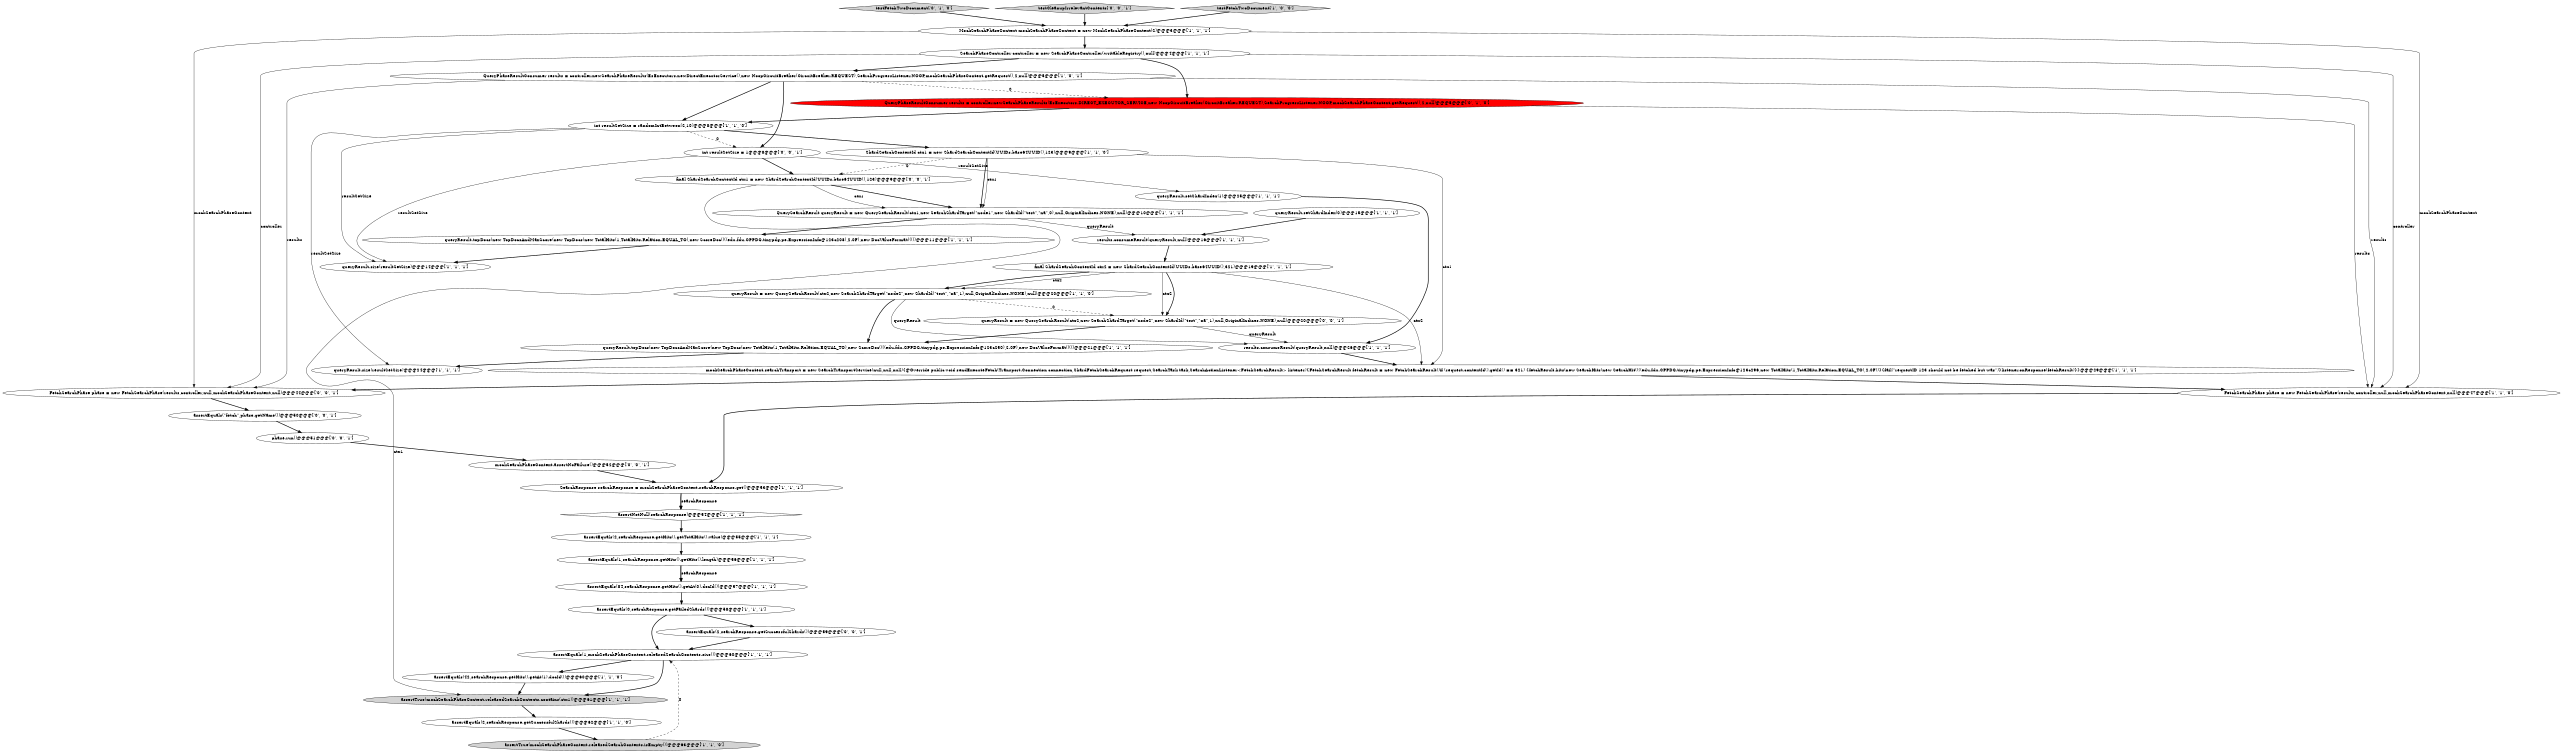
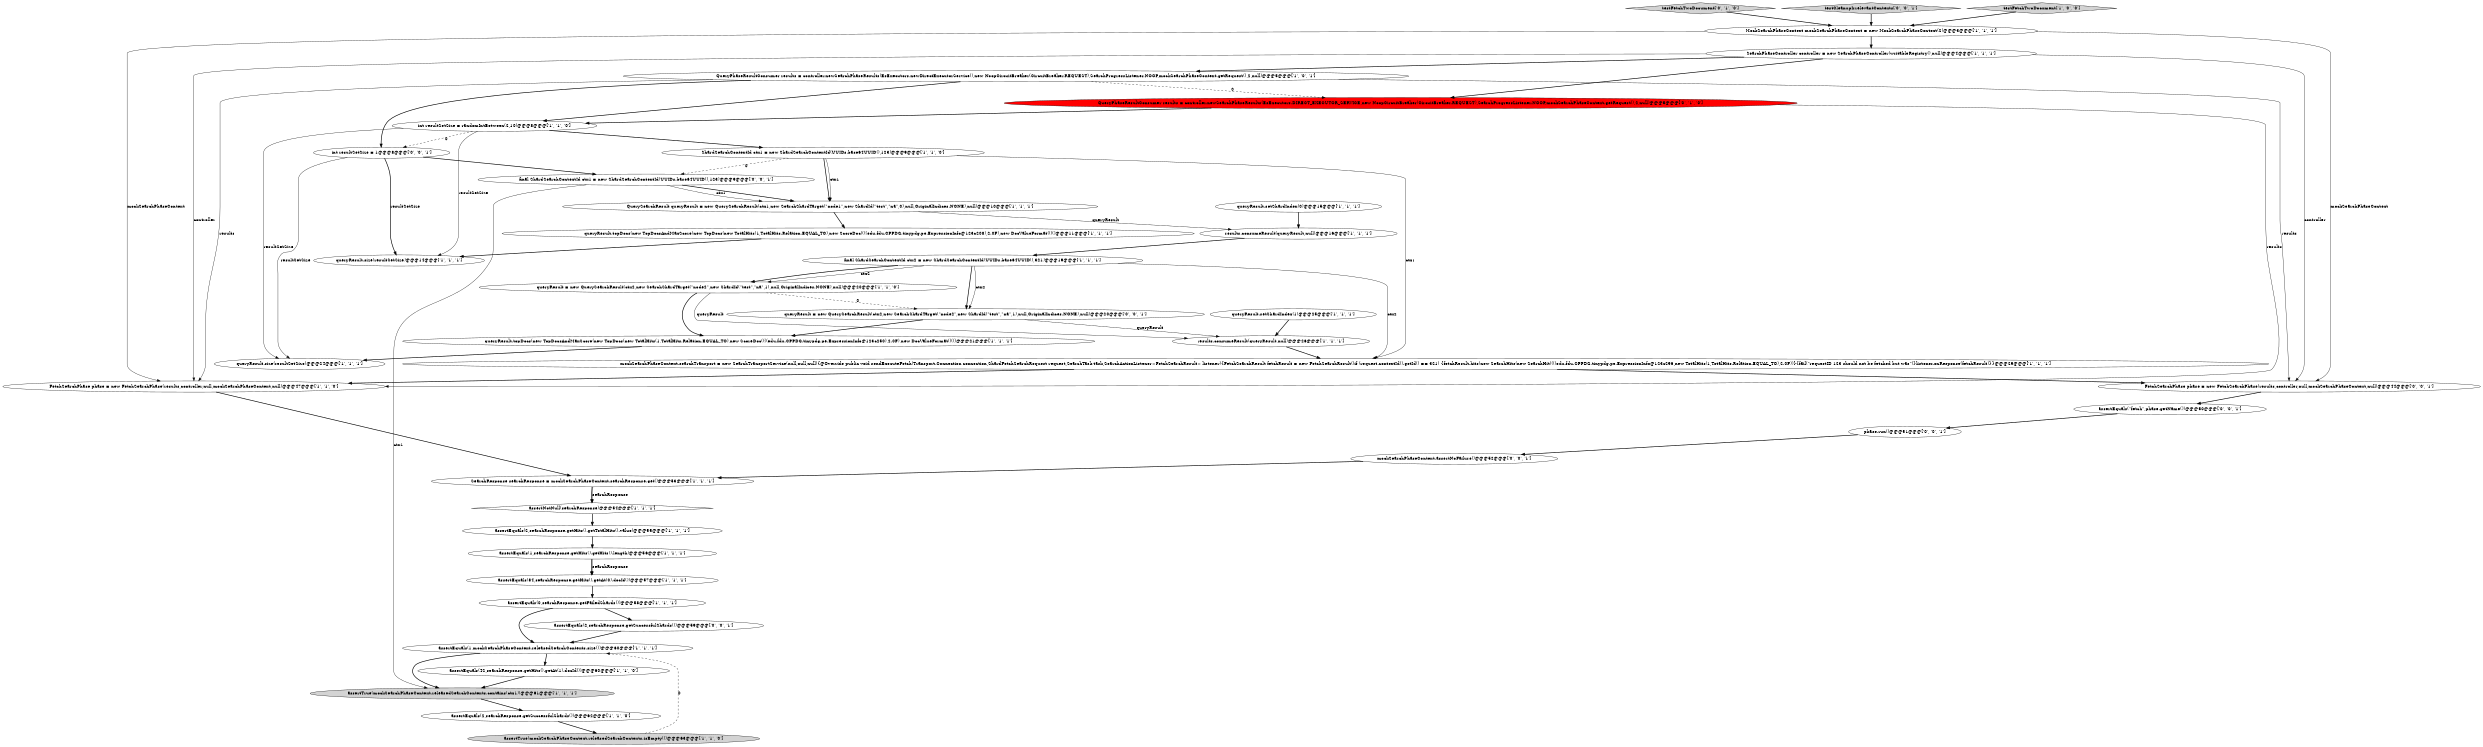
edge "int resultSetSize = 1@@@8@@@['0', '0', '1']" -> "queryResult.setShardIndex(1)@@@25@@@['1', '1', '1']": now "int resultSetSize = 1@@@8@@@['0', '0', '1']" -> "queryResult.size(resultSetSize)@@@24@@@['1', '1', '1']"
edge "int resultSetSize = 1@@@8@@@['0', '0', '1']" -> "queryResult.size(resultSetSize)@@@14@@@['1', '1', '1']": style solid -> bold
